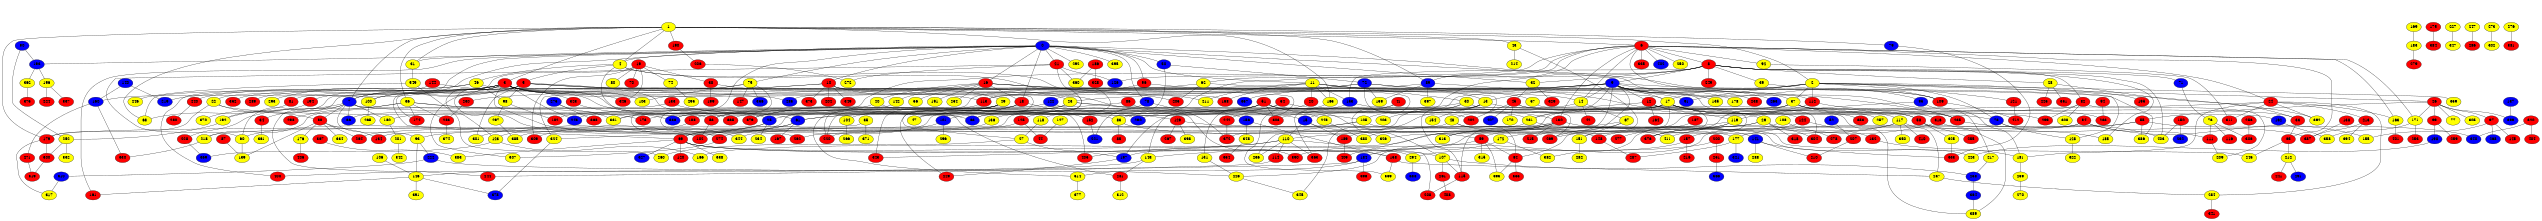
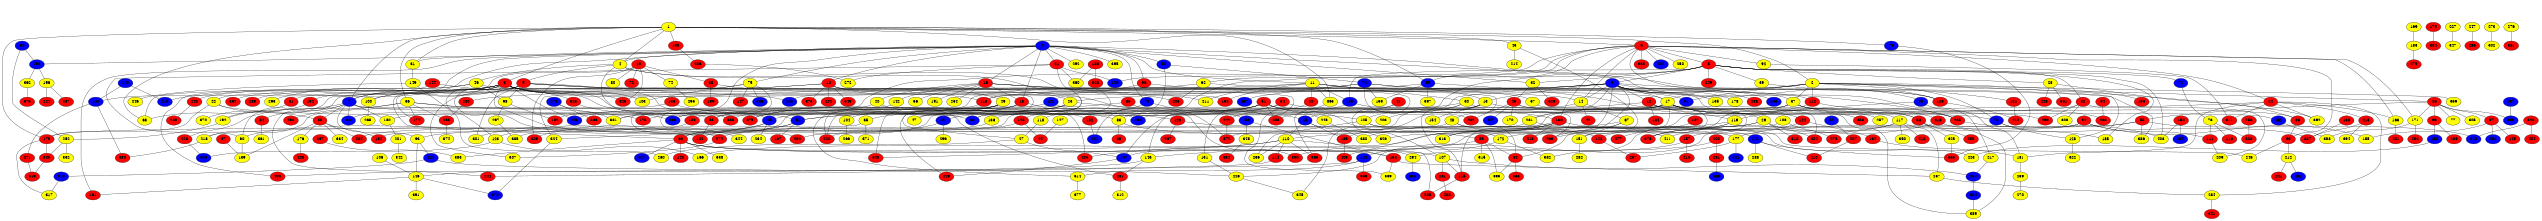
node "549": label "549" -> "149"
node "165": label "165" -> "865"
edge "23" -- "231": now "23" -- "35"
edge "105" -- "344": now "105" -- "172"
node "398": removed
